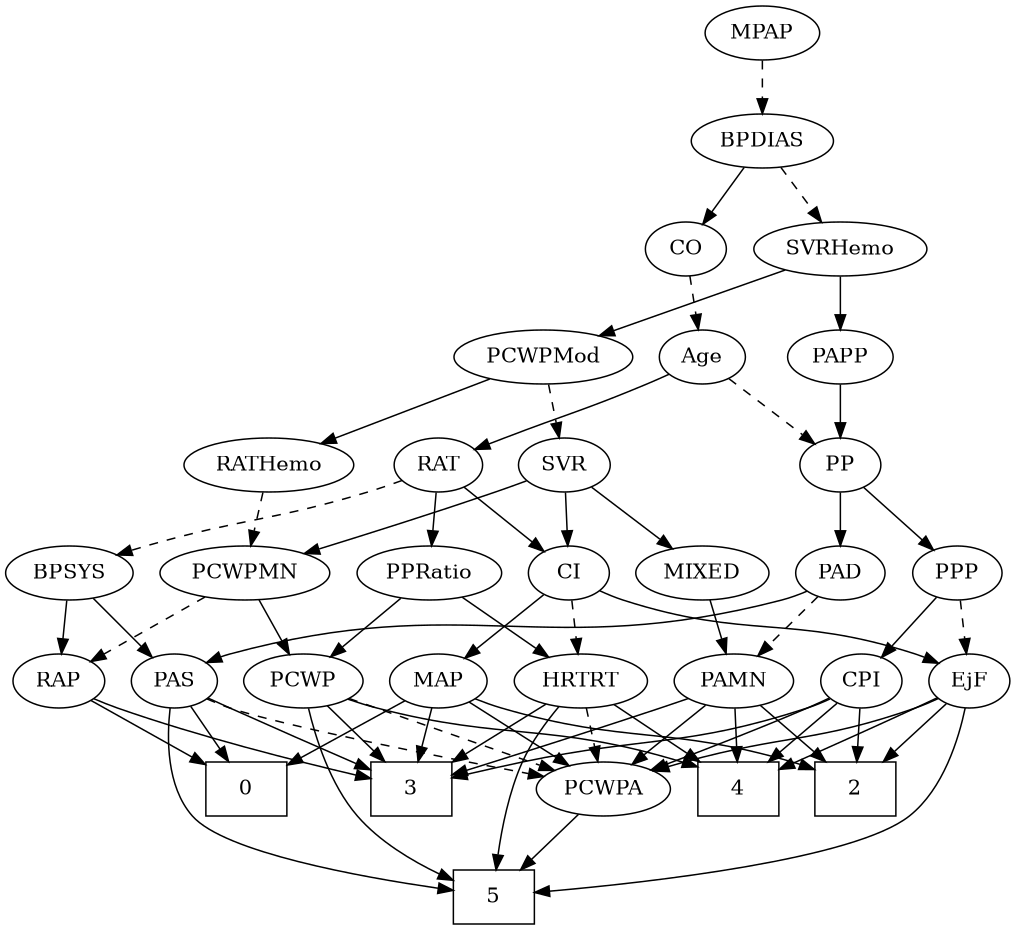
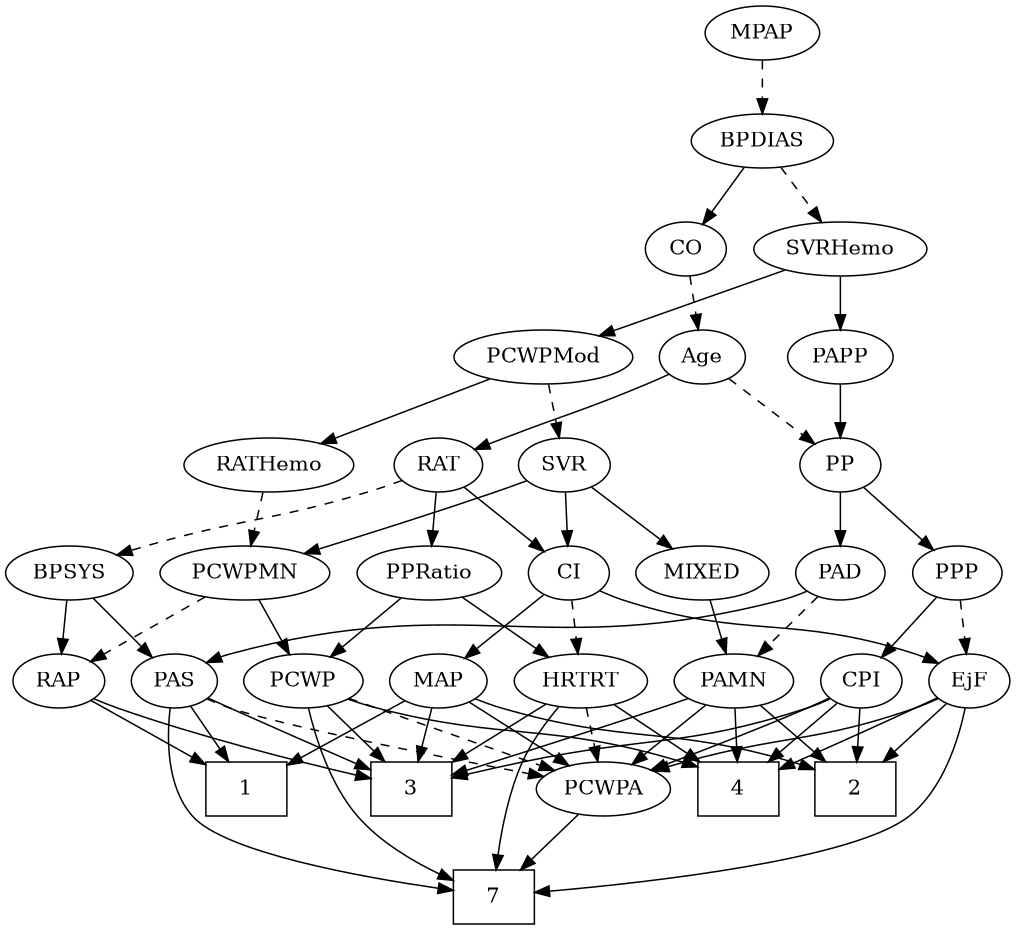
node "0": label "0" -> "1"
node "5": label "5" -> "7"
